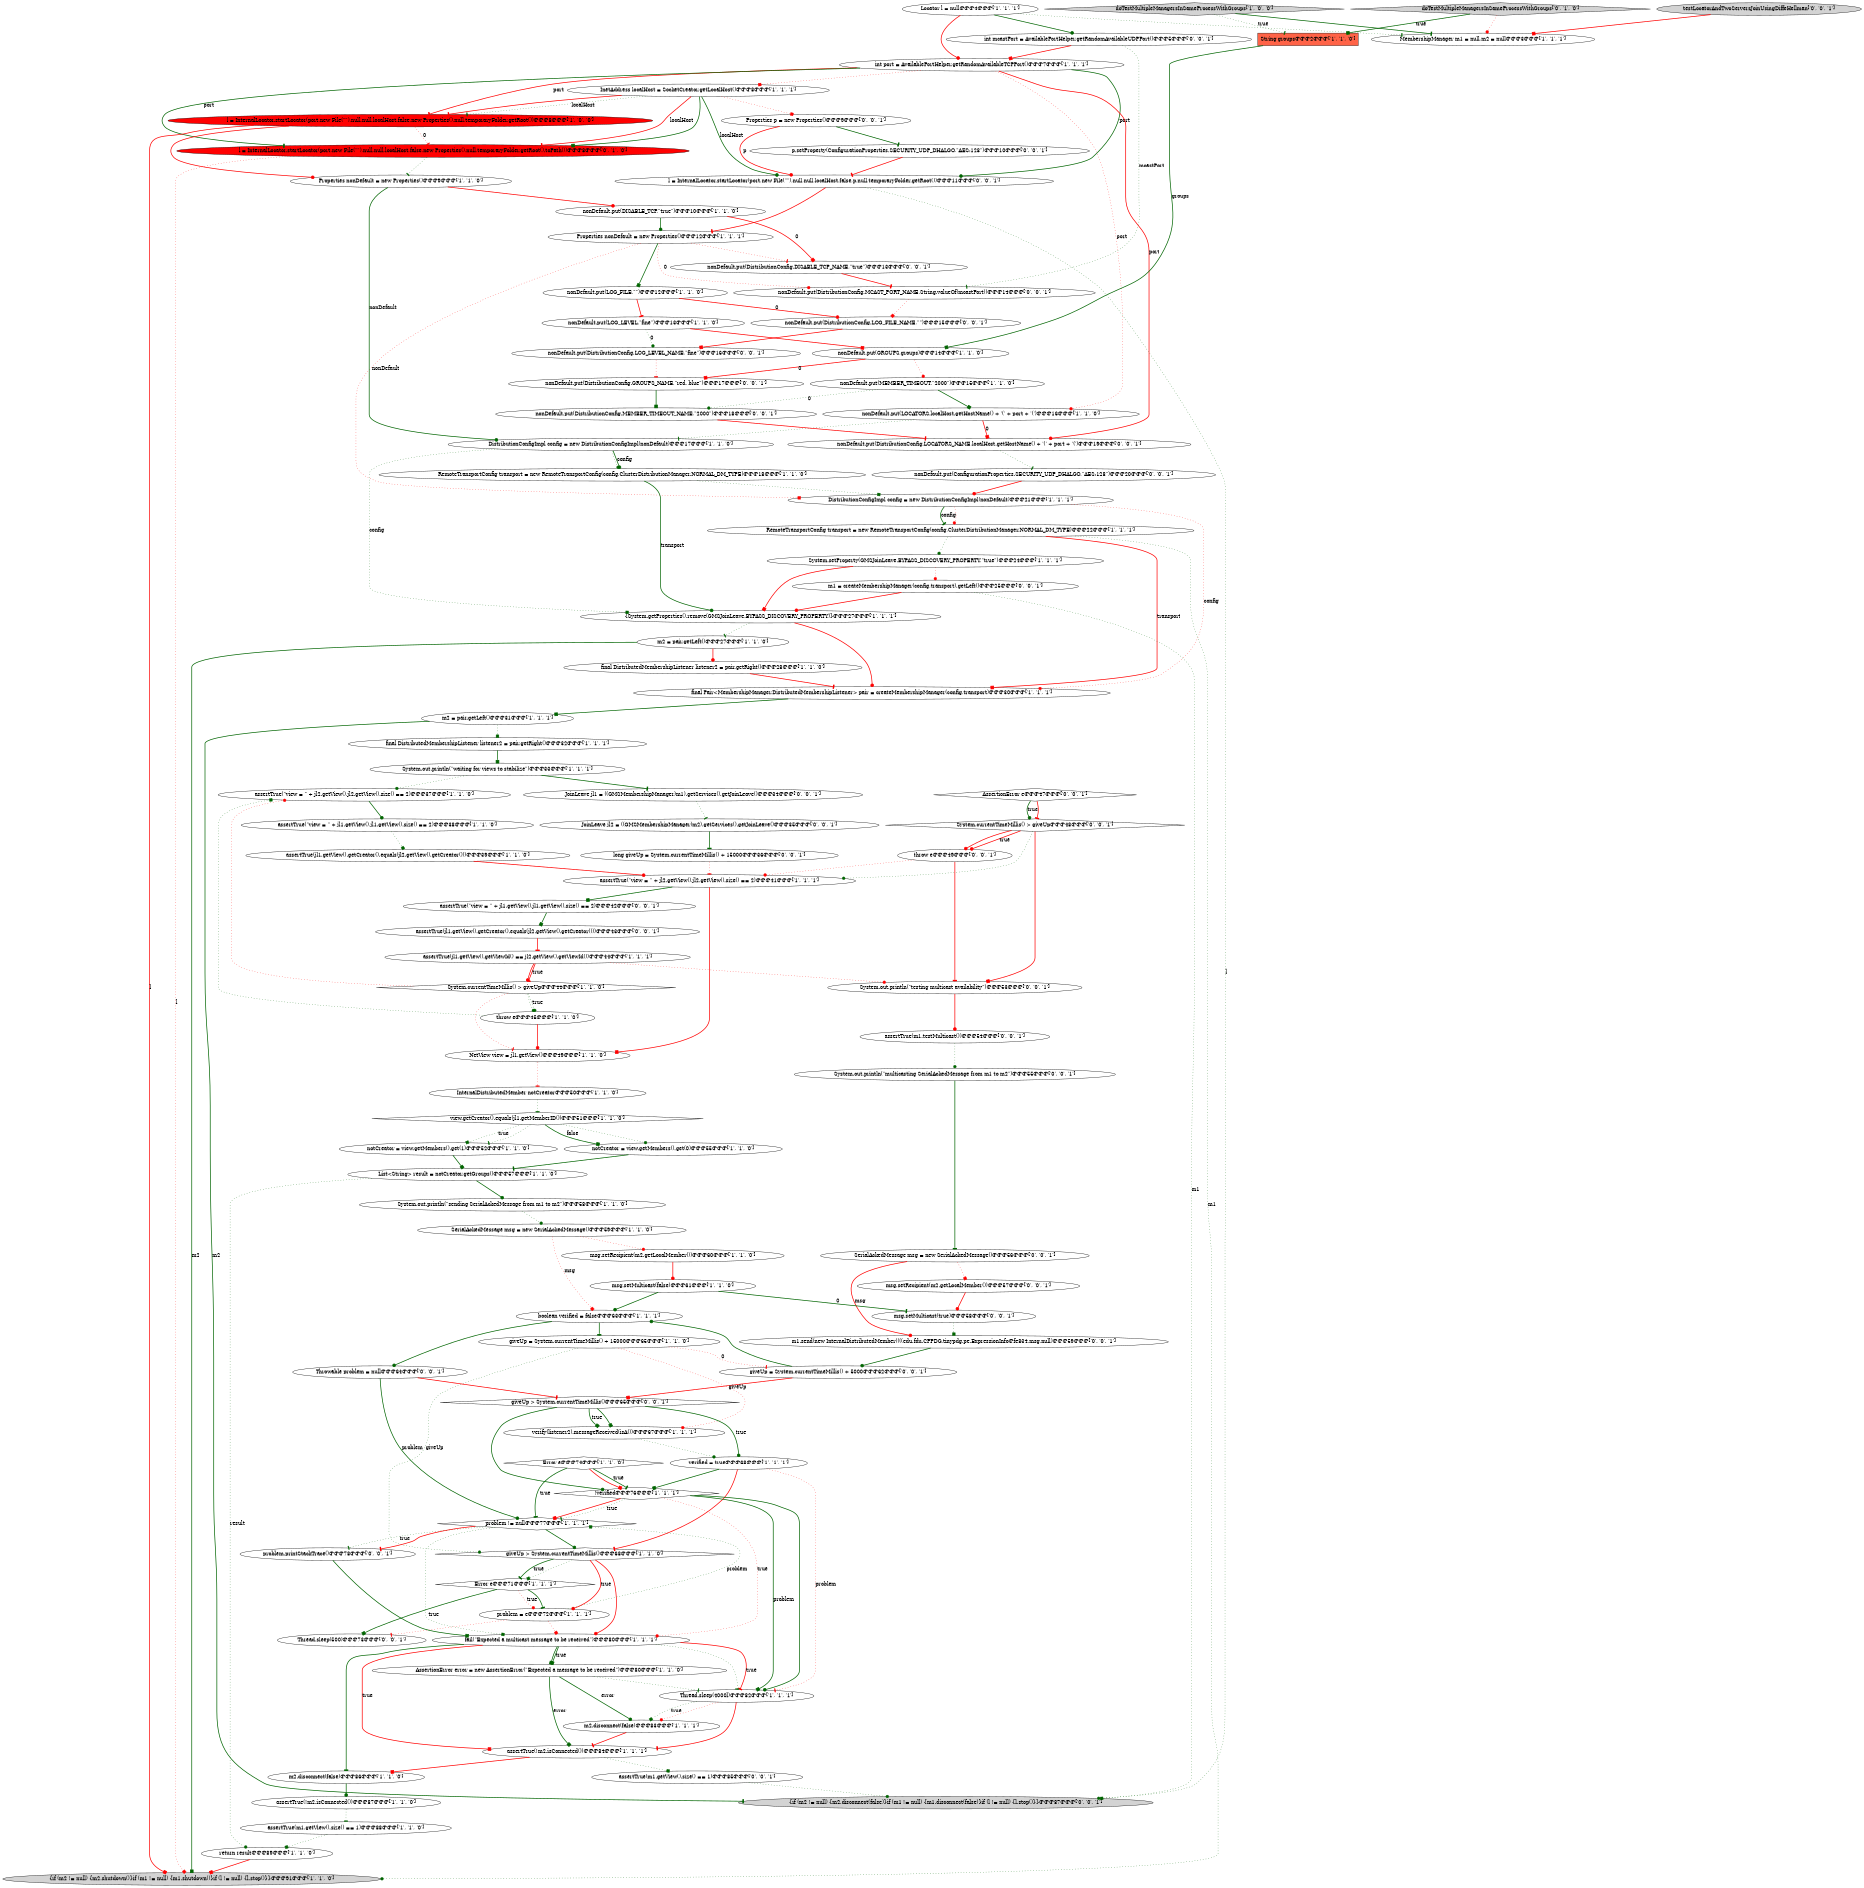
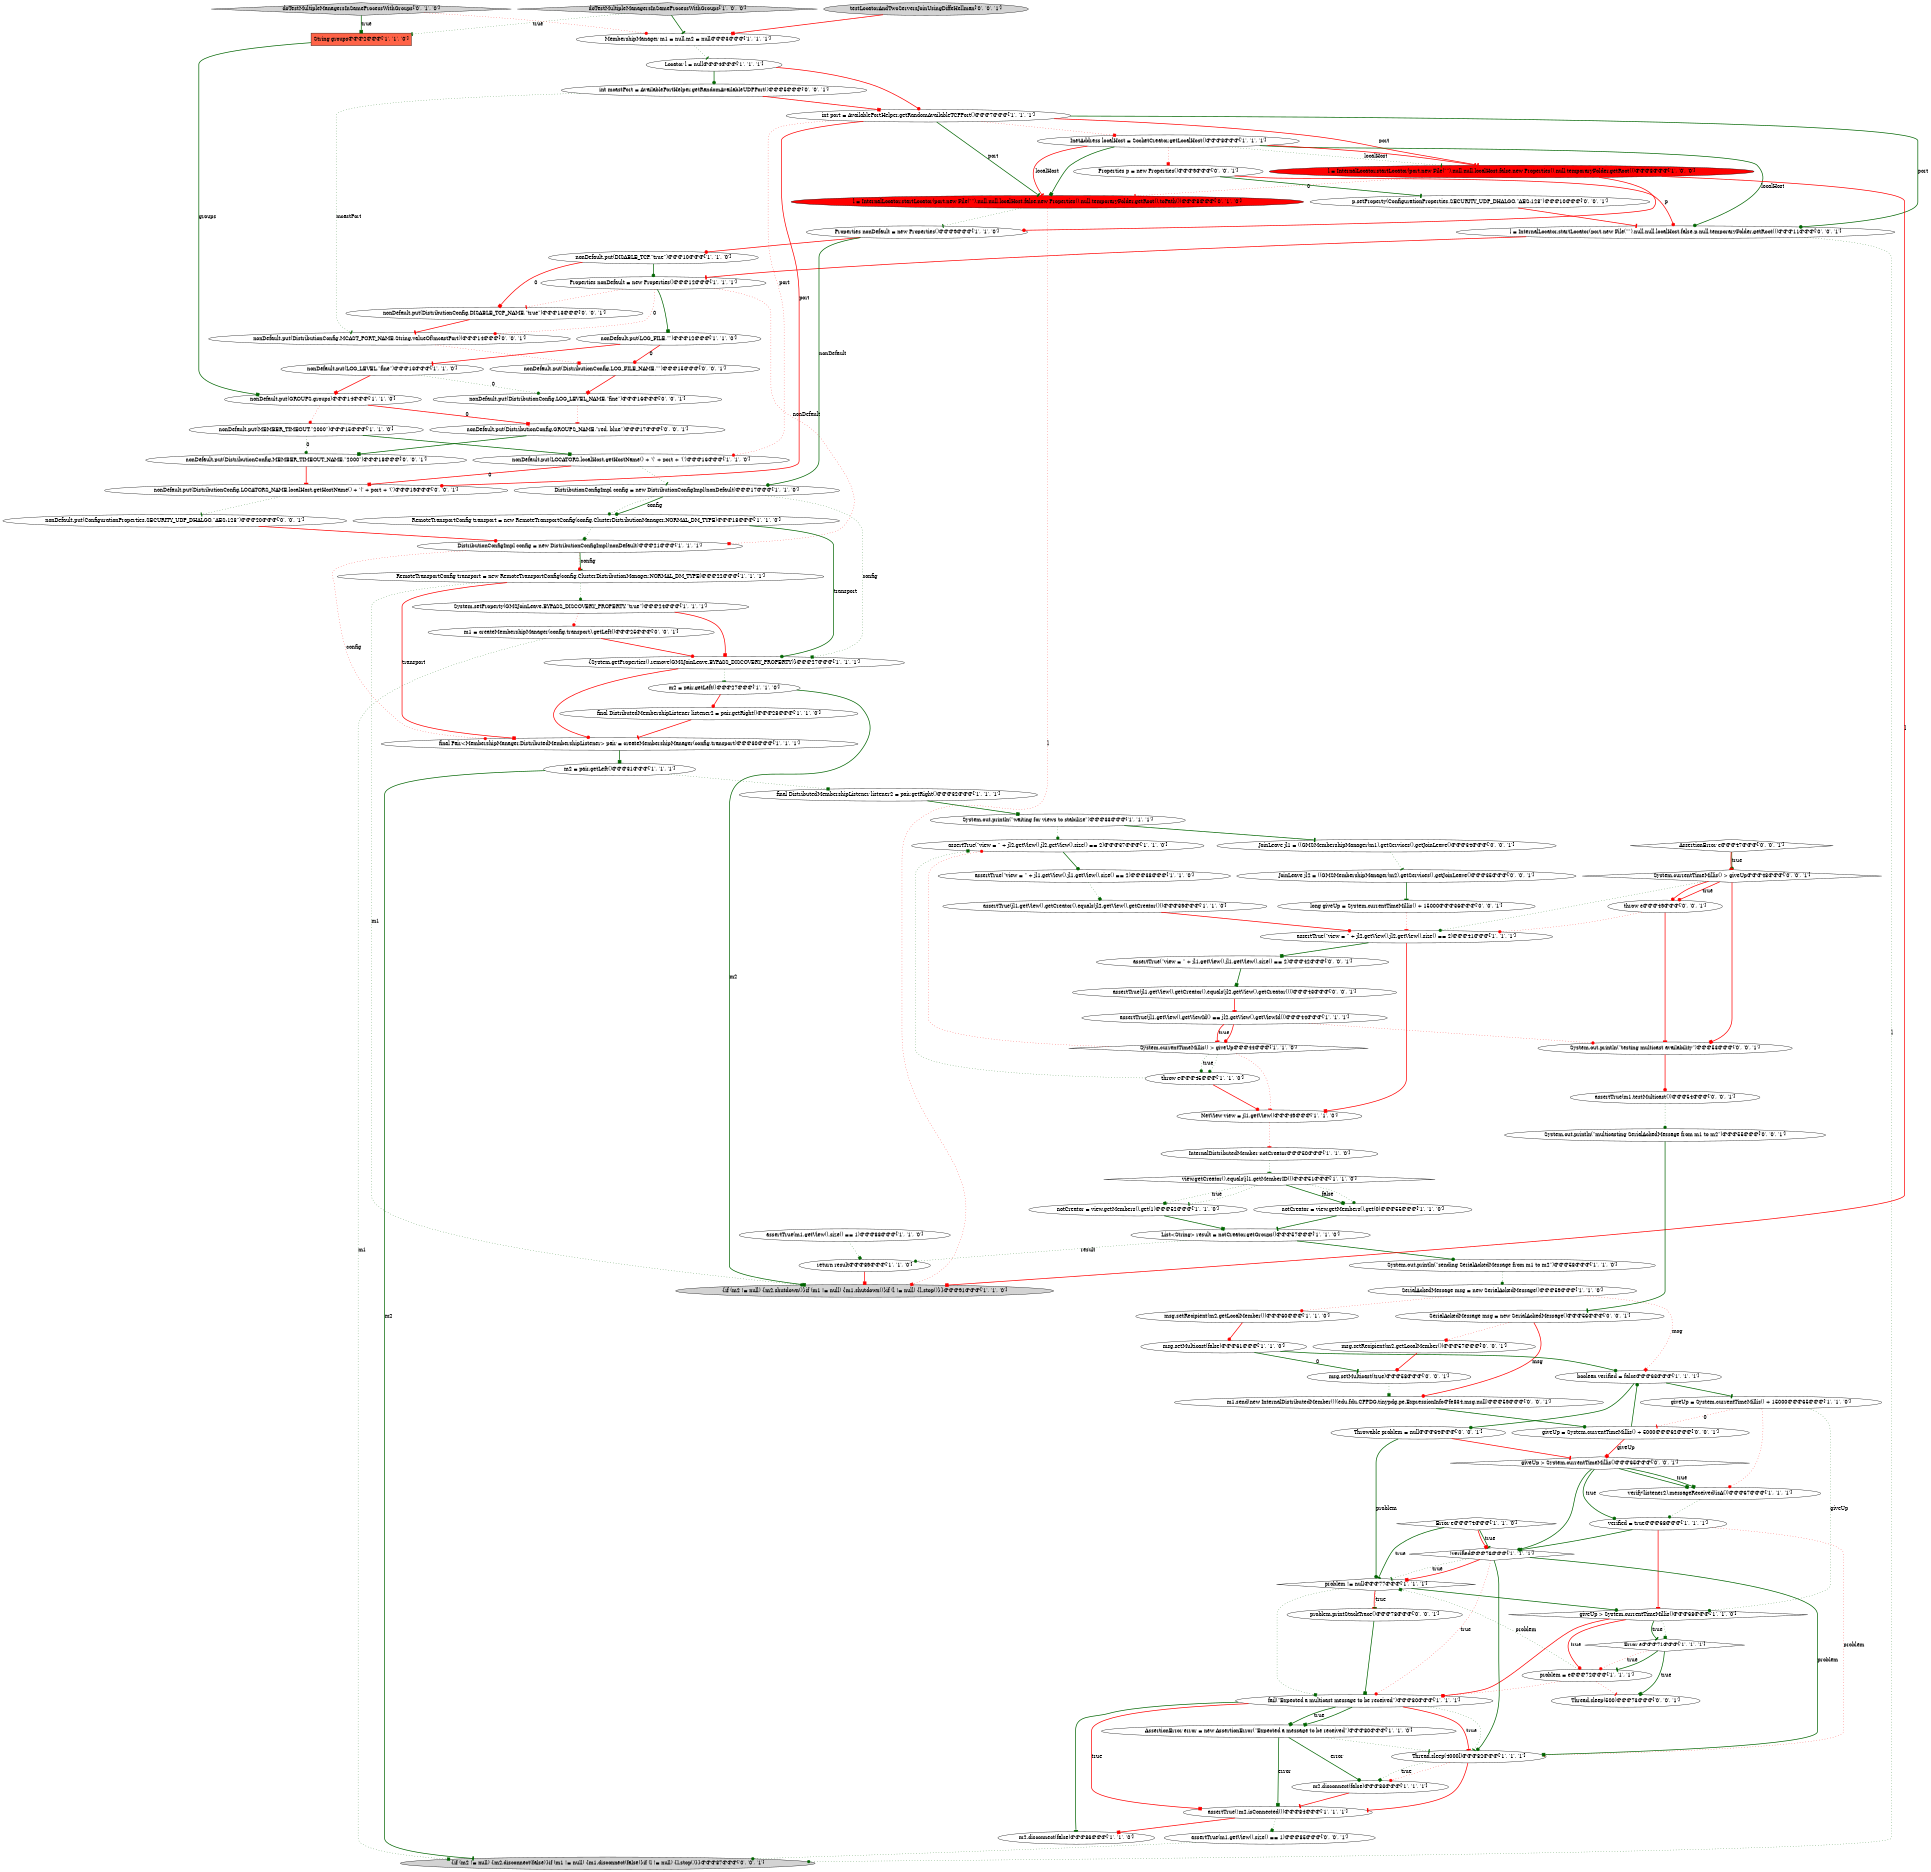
edge "Locator l = null@@@4@@@['1', '1', '1']" -> "MembershipManager m1 = null,m2 = null@@@3@@@['1', '1', '1']": reversed
node "assertTrue(!m2.isConnected())@@@87@@@['1', '1', '0']": removed
